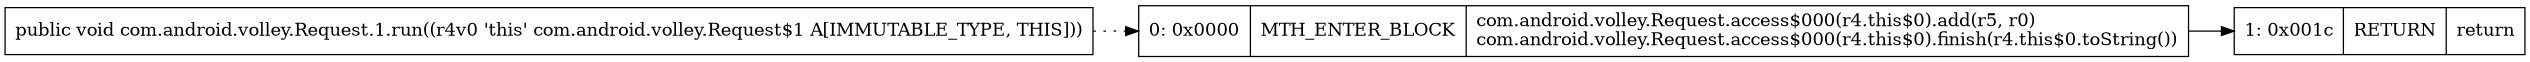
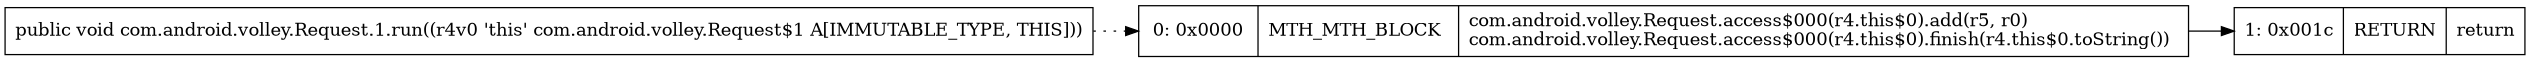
node "0: 0x0000": text "MTH_ENTER_BLOCK" -> "MTH_MTH_BLOCK"
